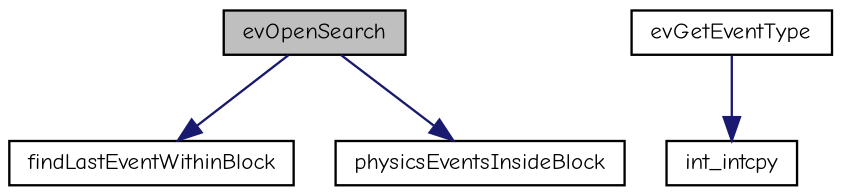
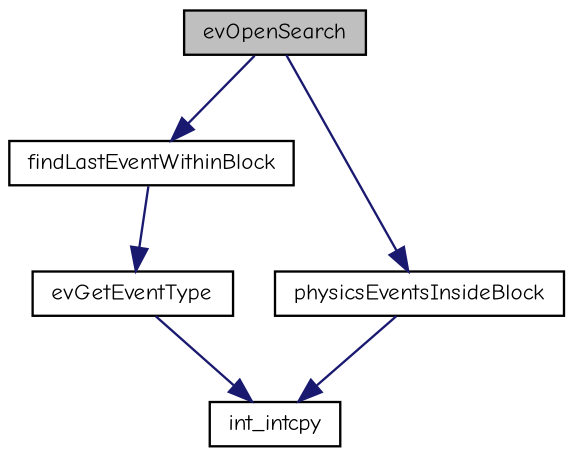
edge "findLastEventWithinBlock" -> "evGetEventType": added
edge "physicsEventsInsideBlock" -> "int_intcpy": added
